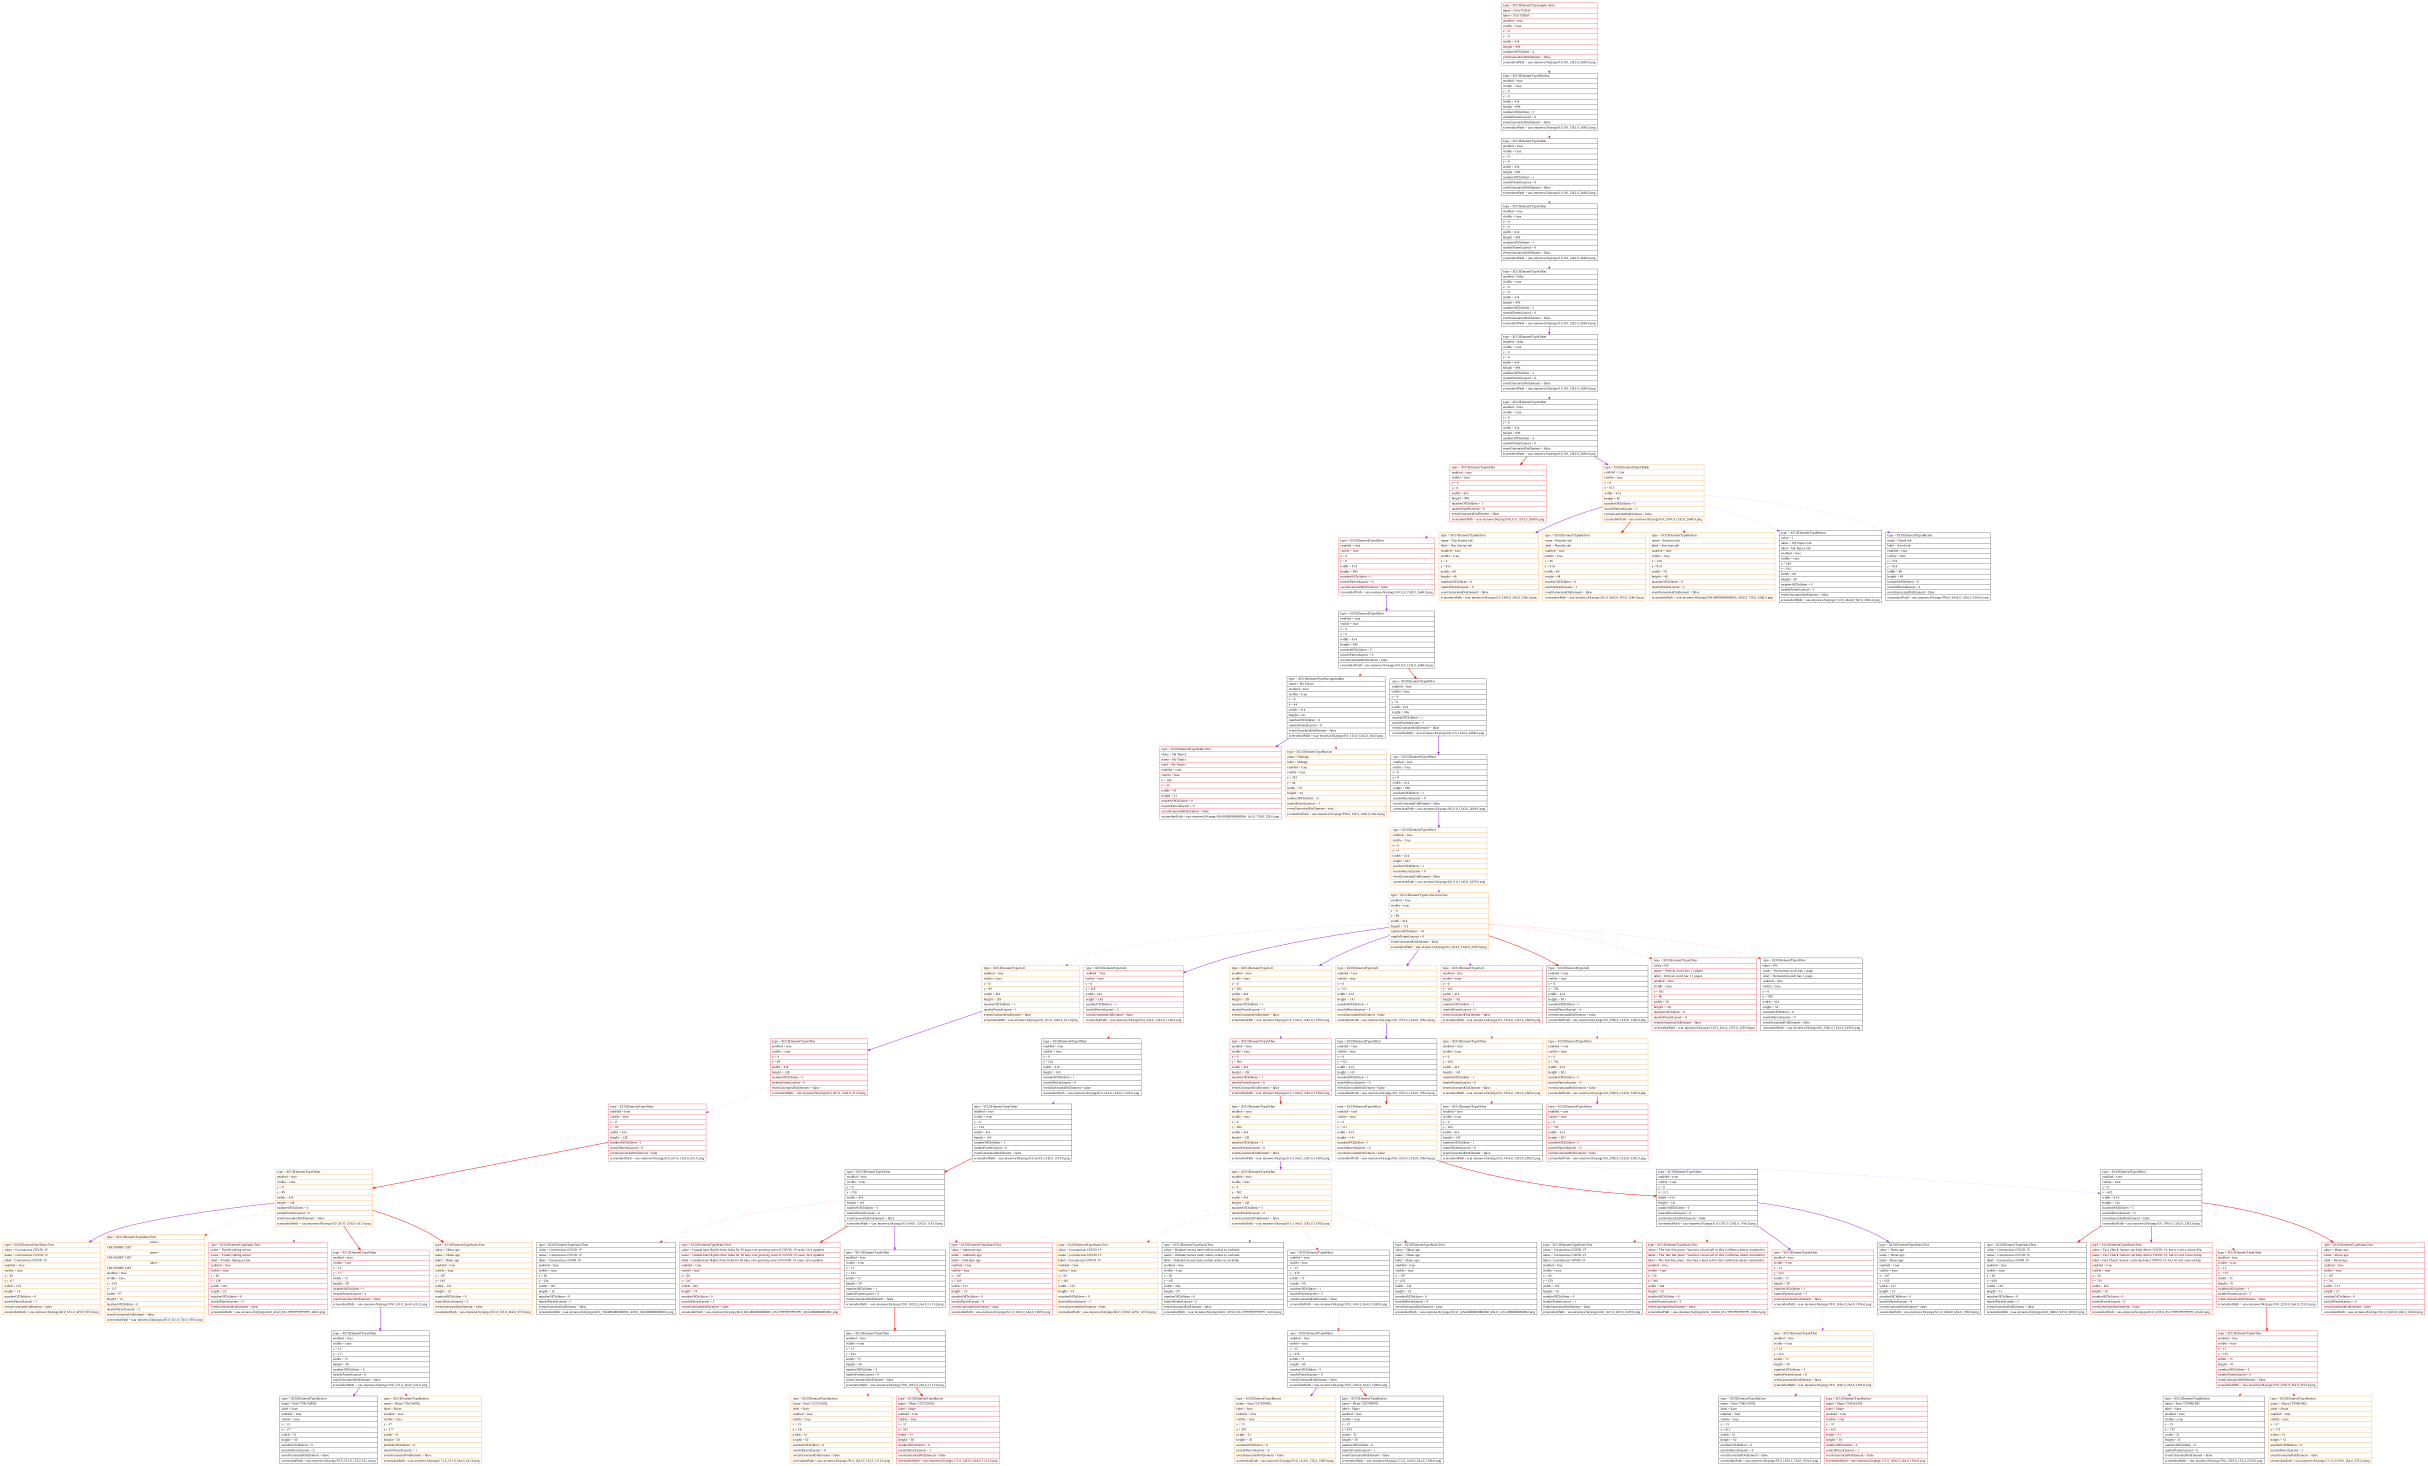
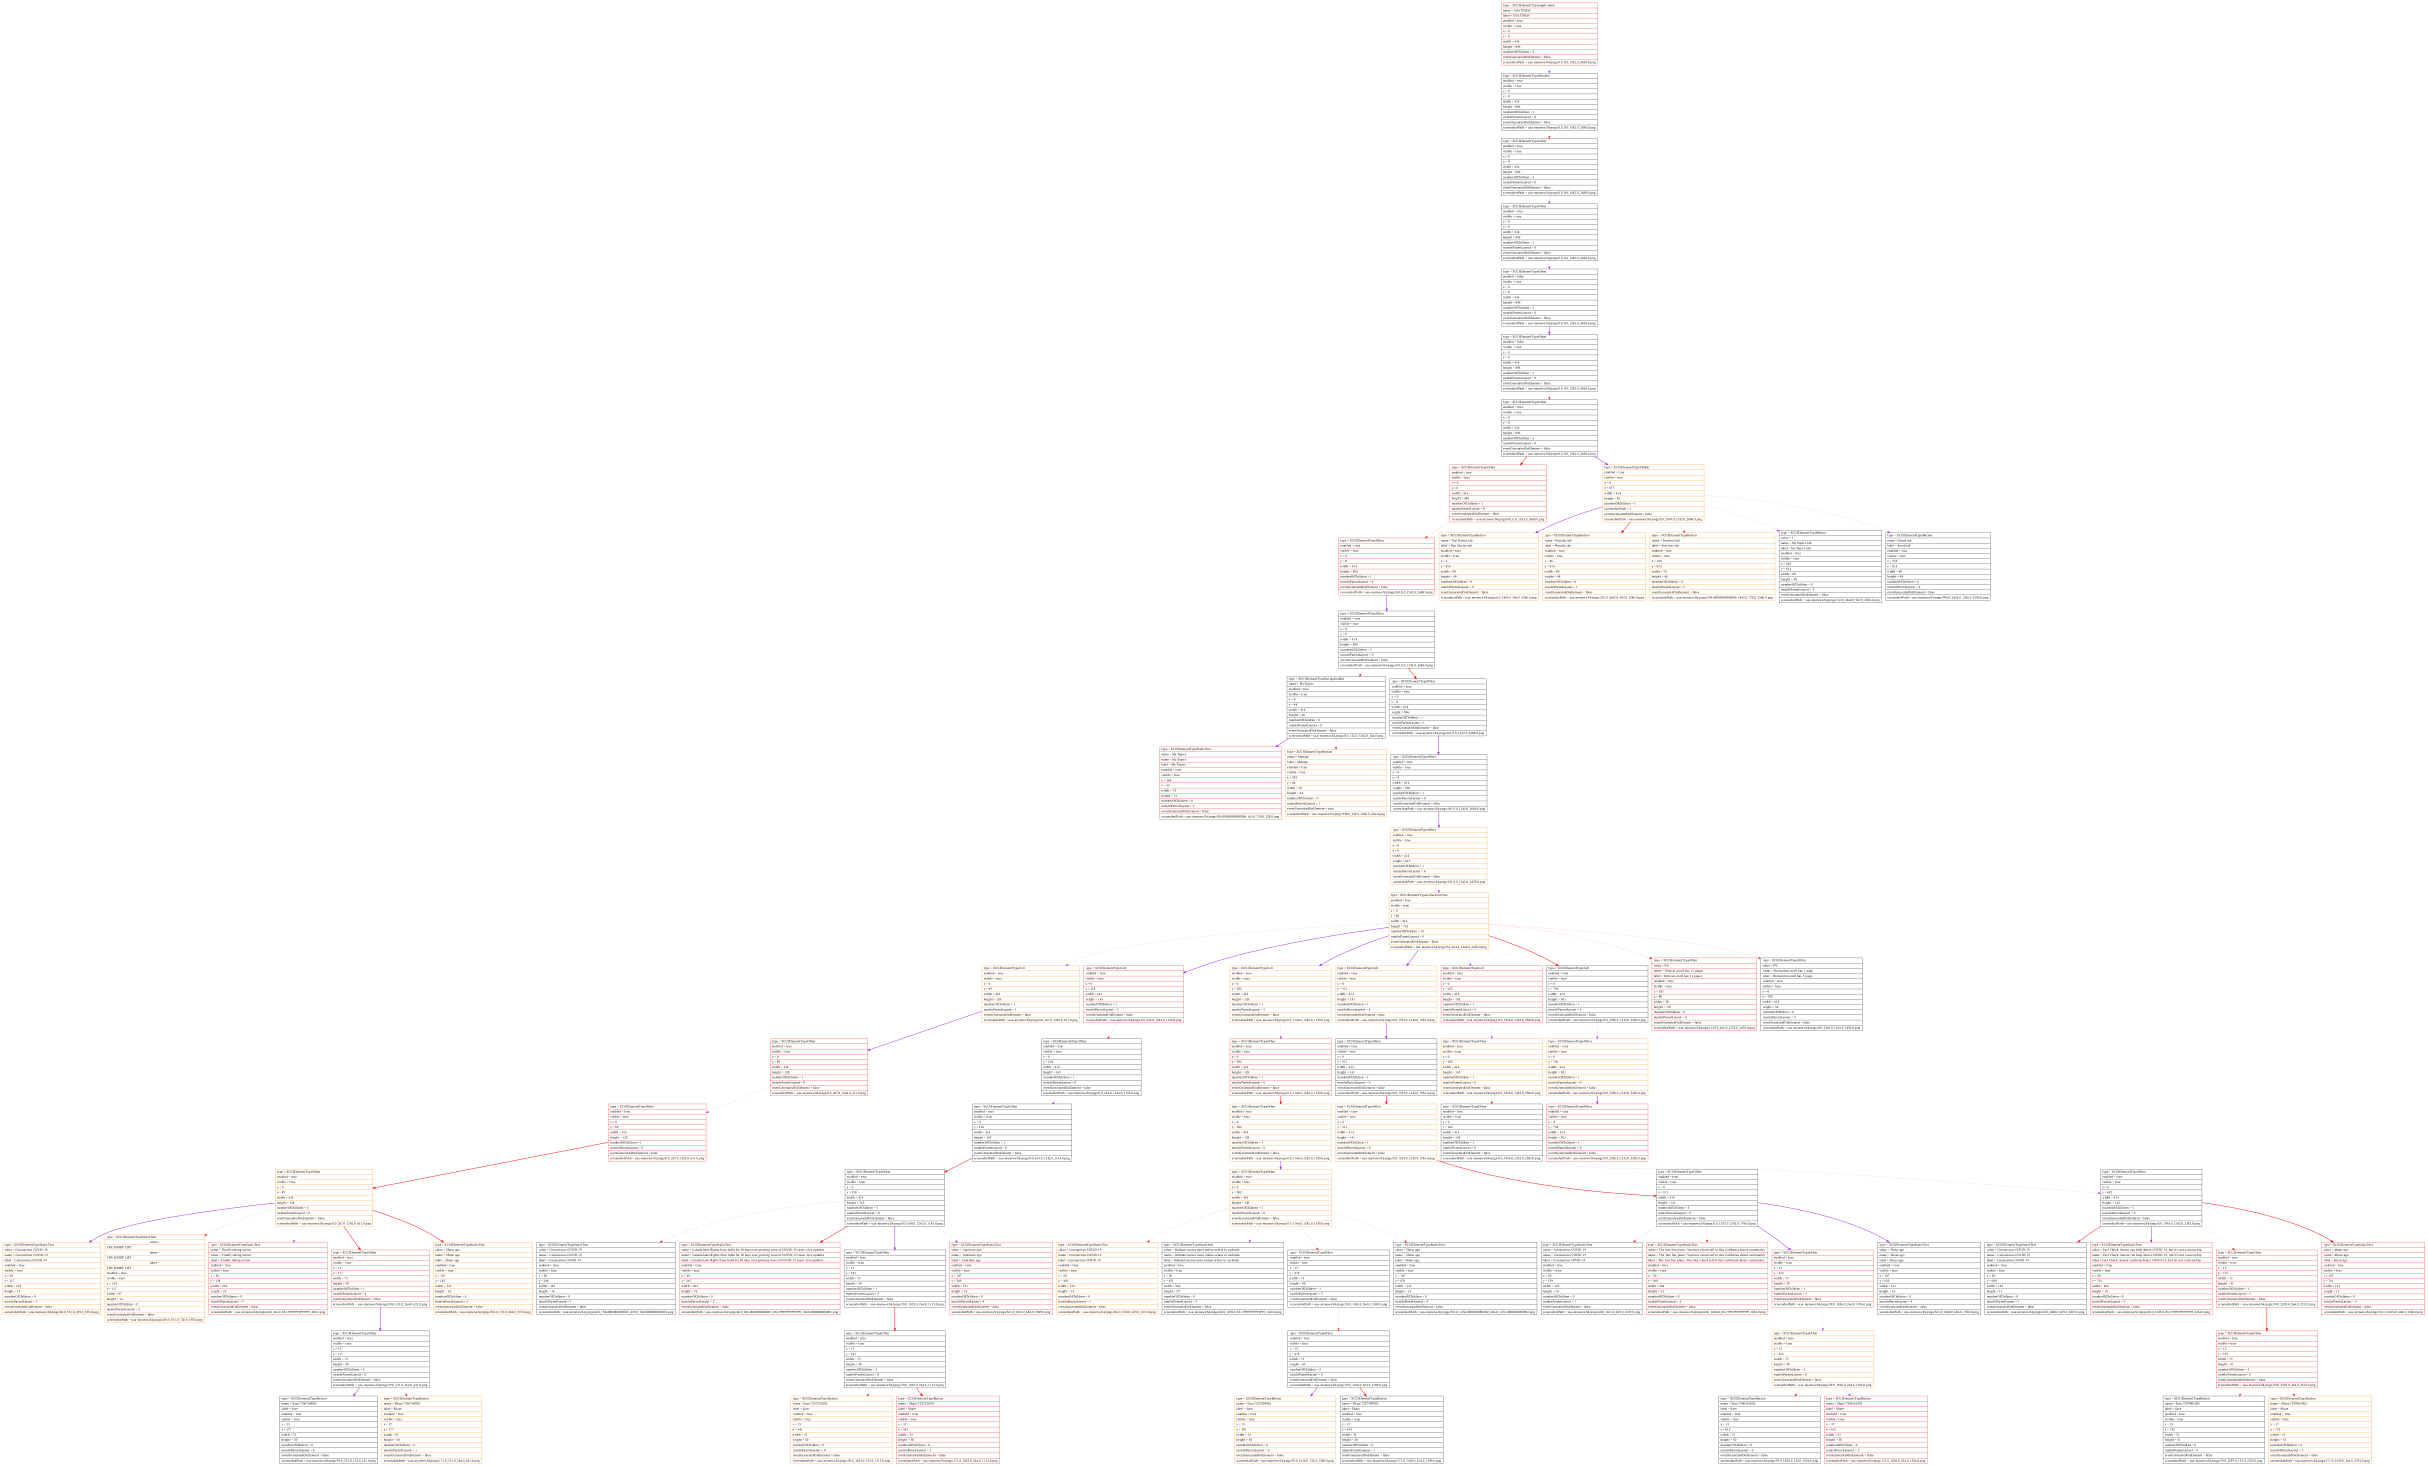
node "type = XCUIElementTypeTabBar": text "numInParentLayout = 1" -> "screenshotPath = 1"
